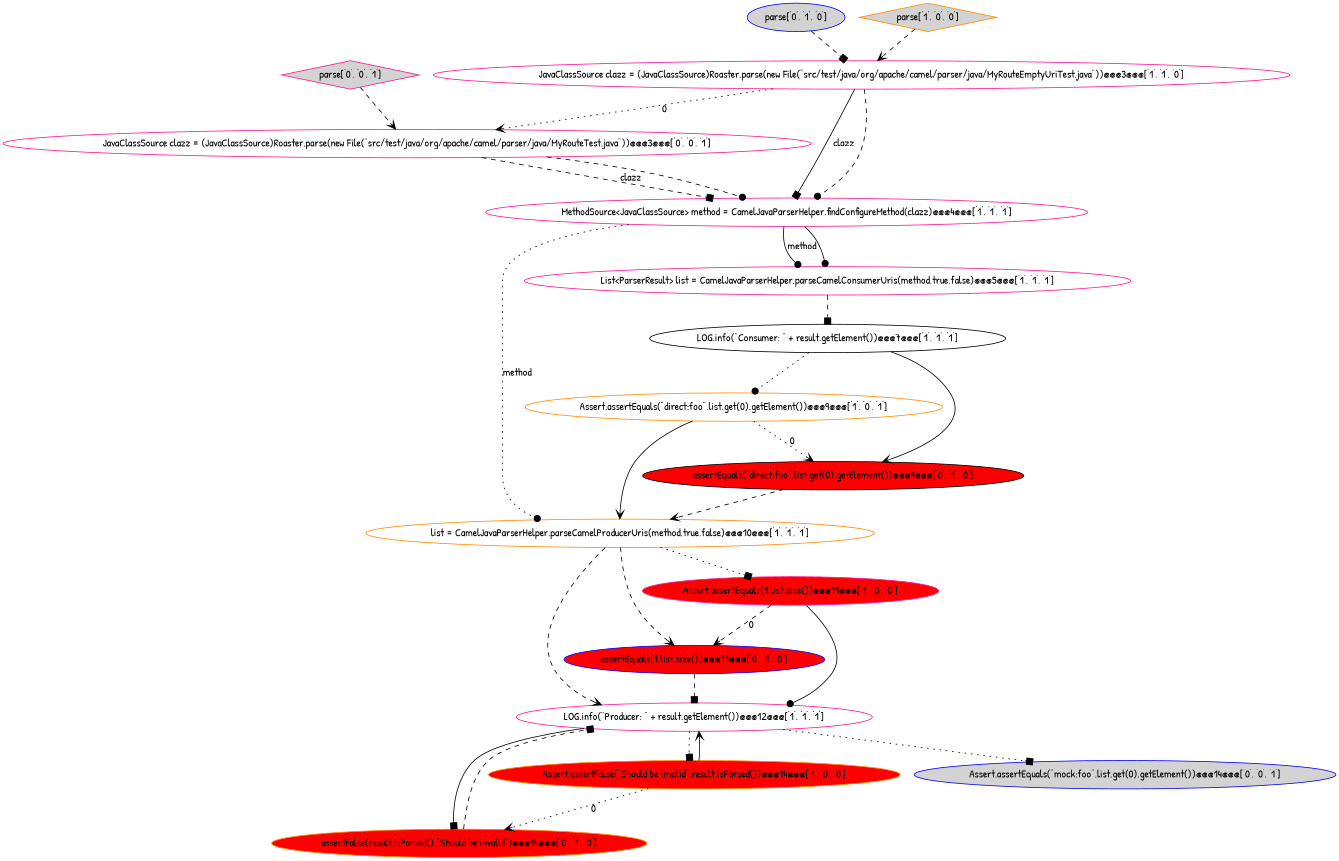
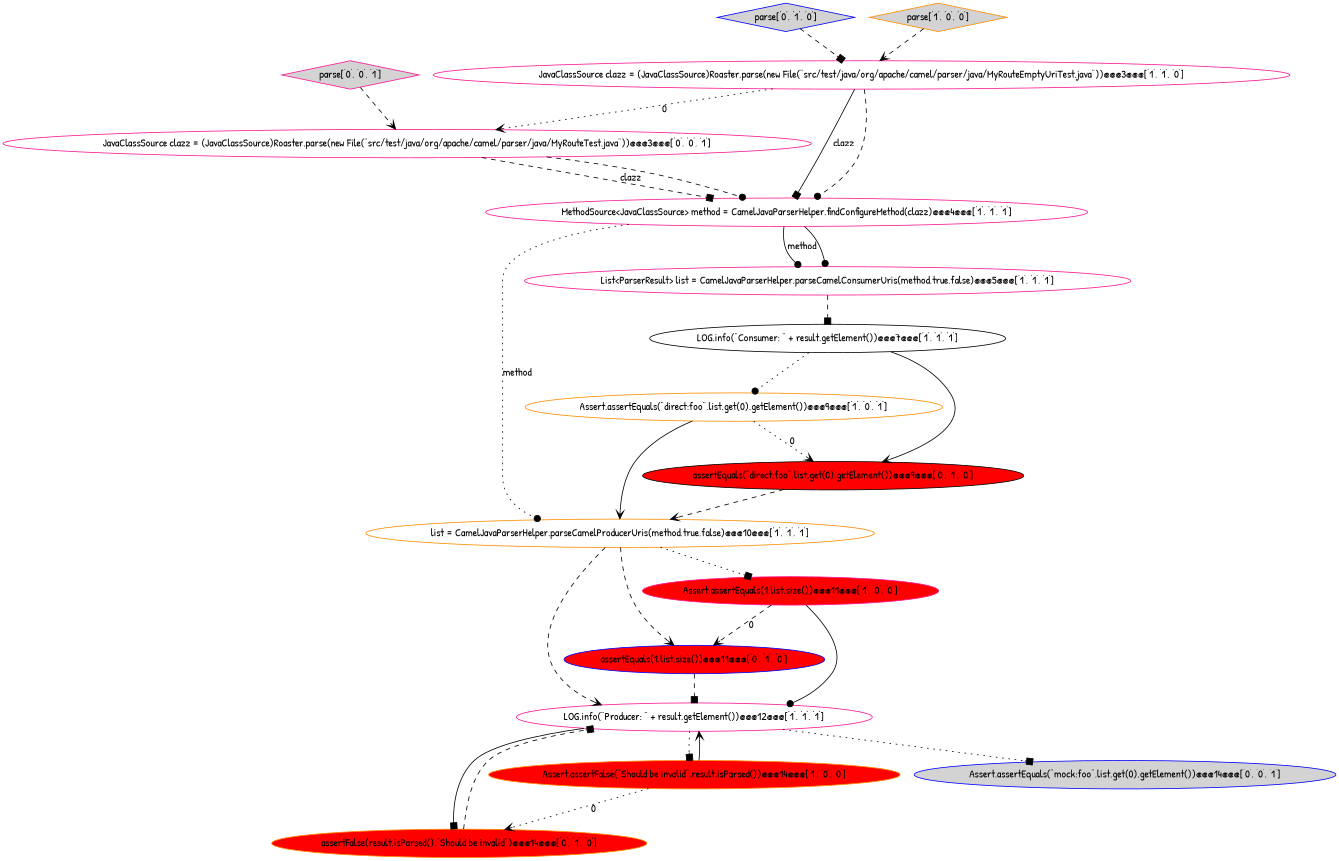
node "parse['0', '1', '0']": shape ellipse -> diamond
